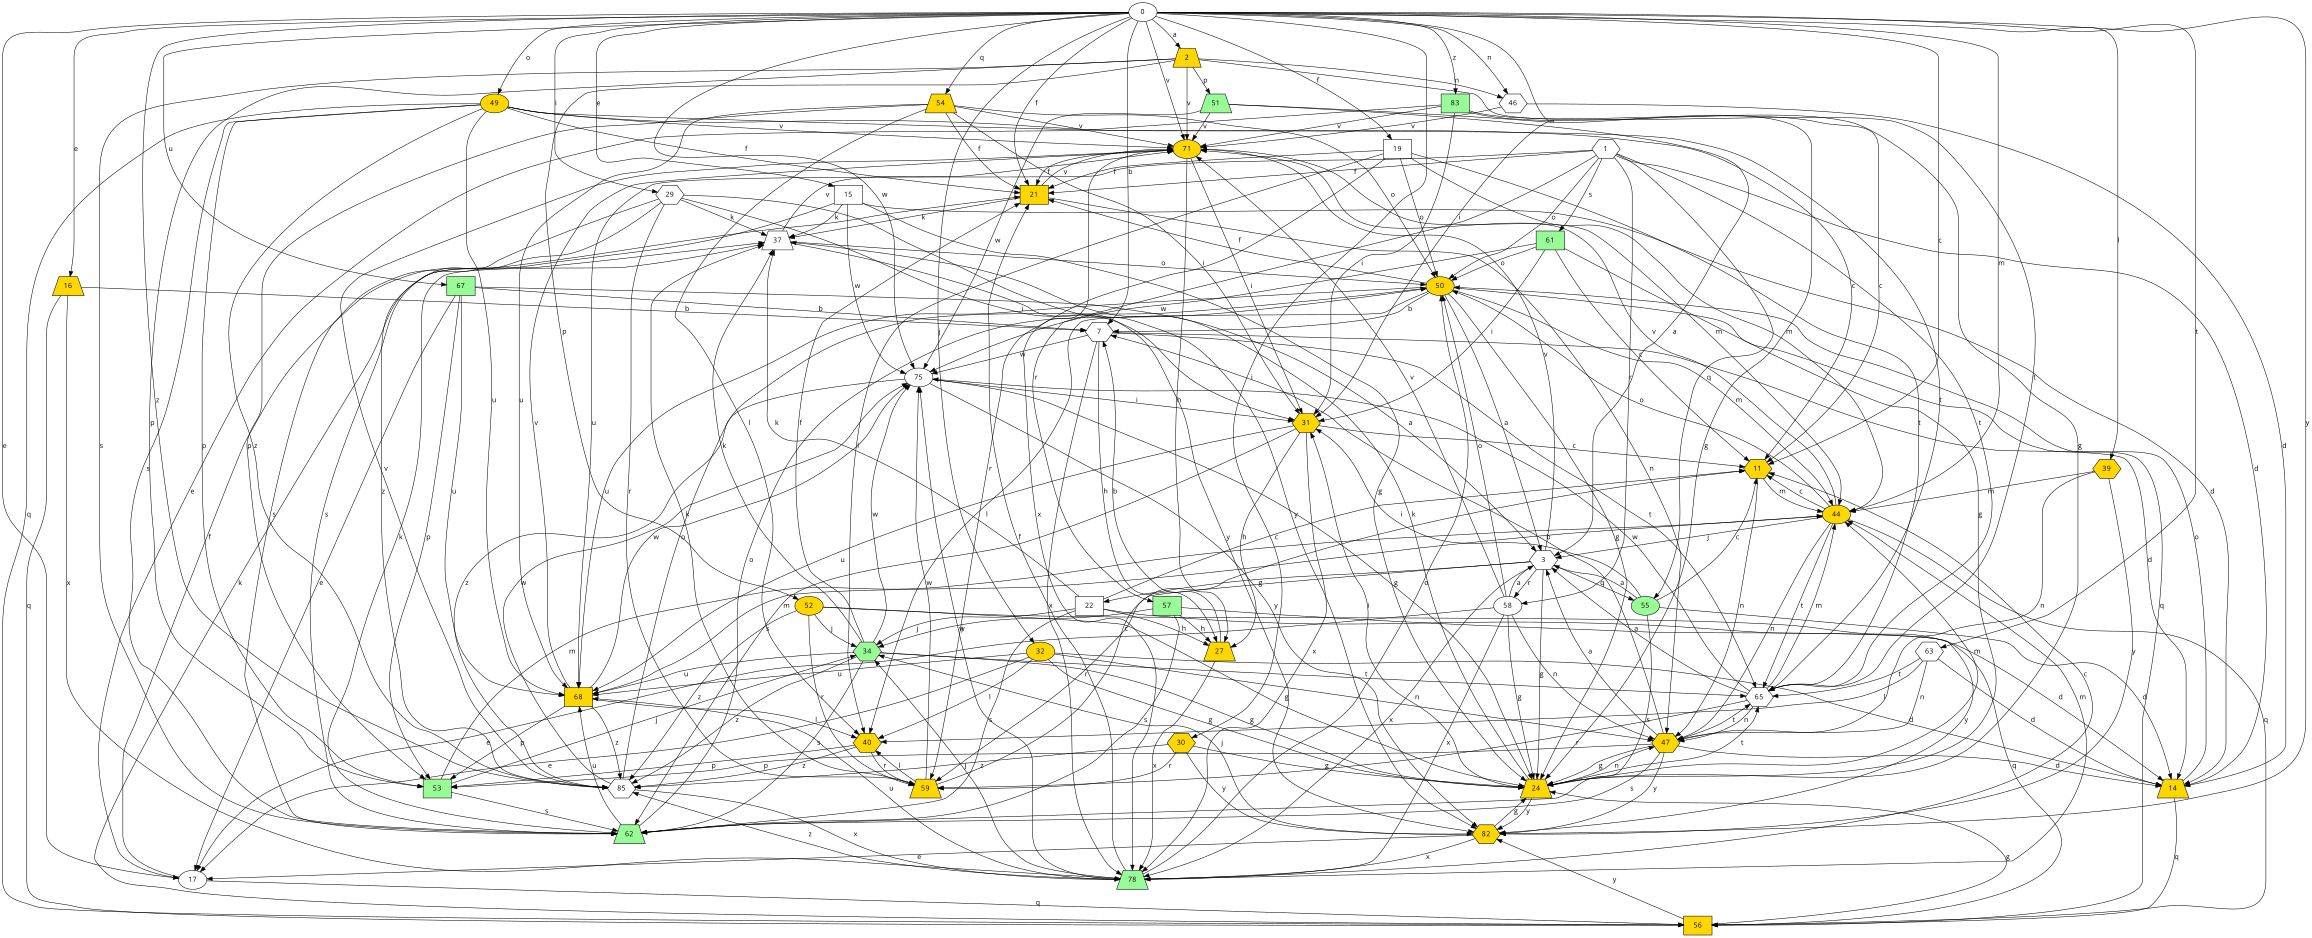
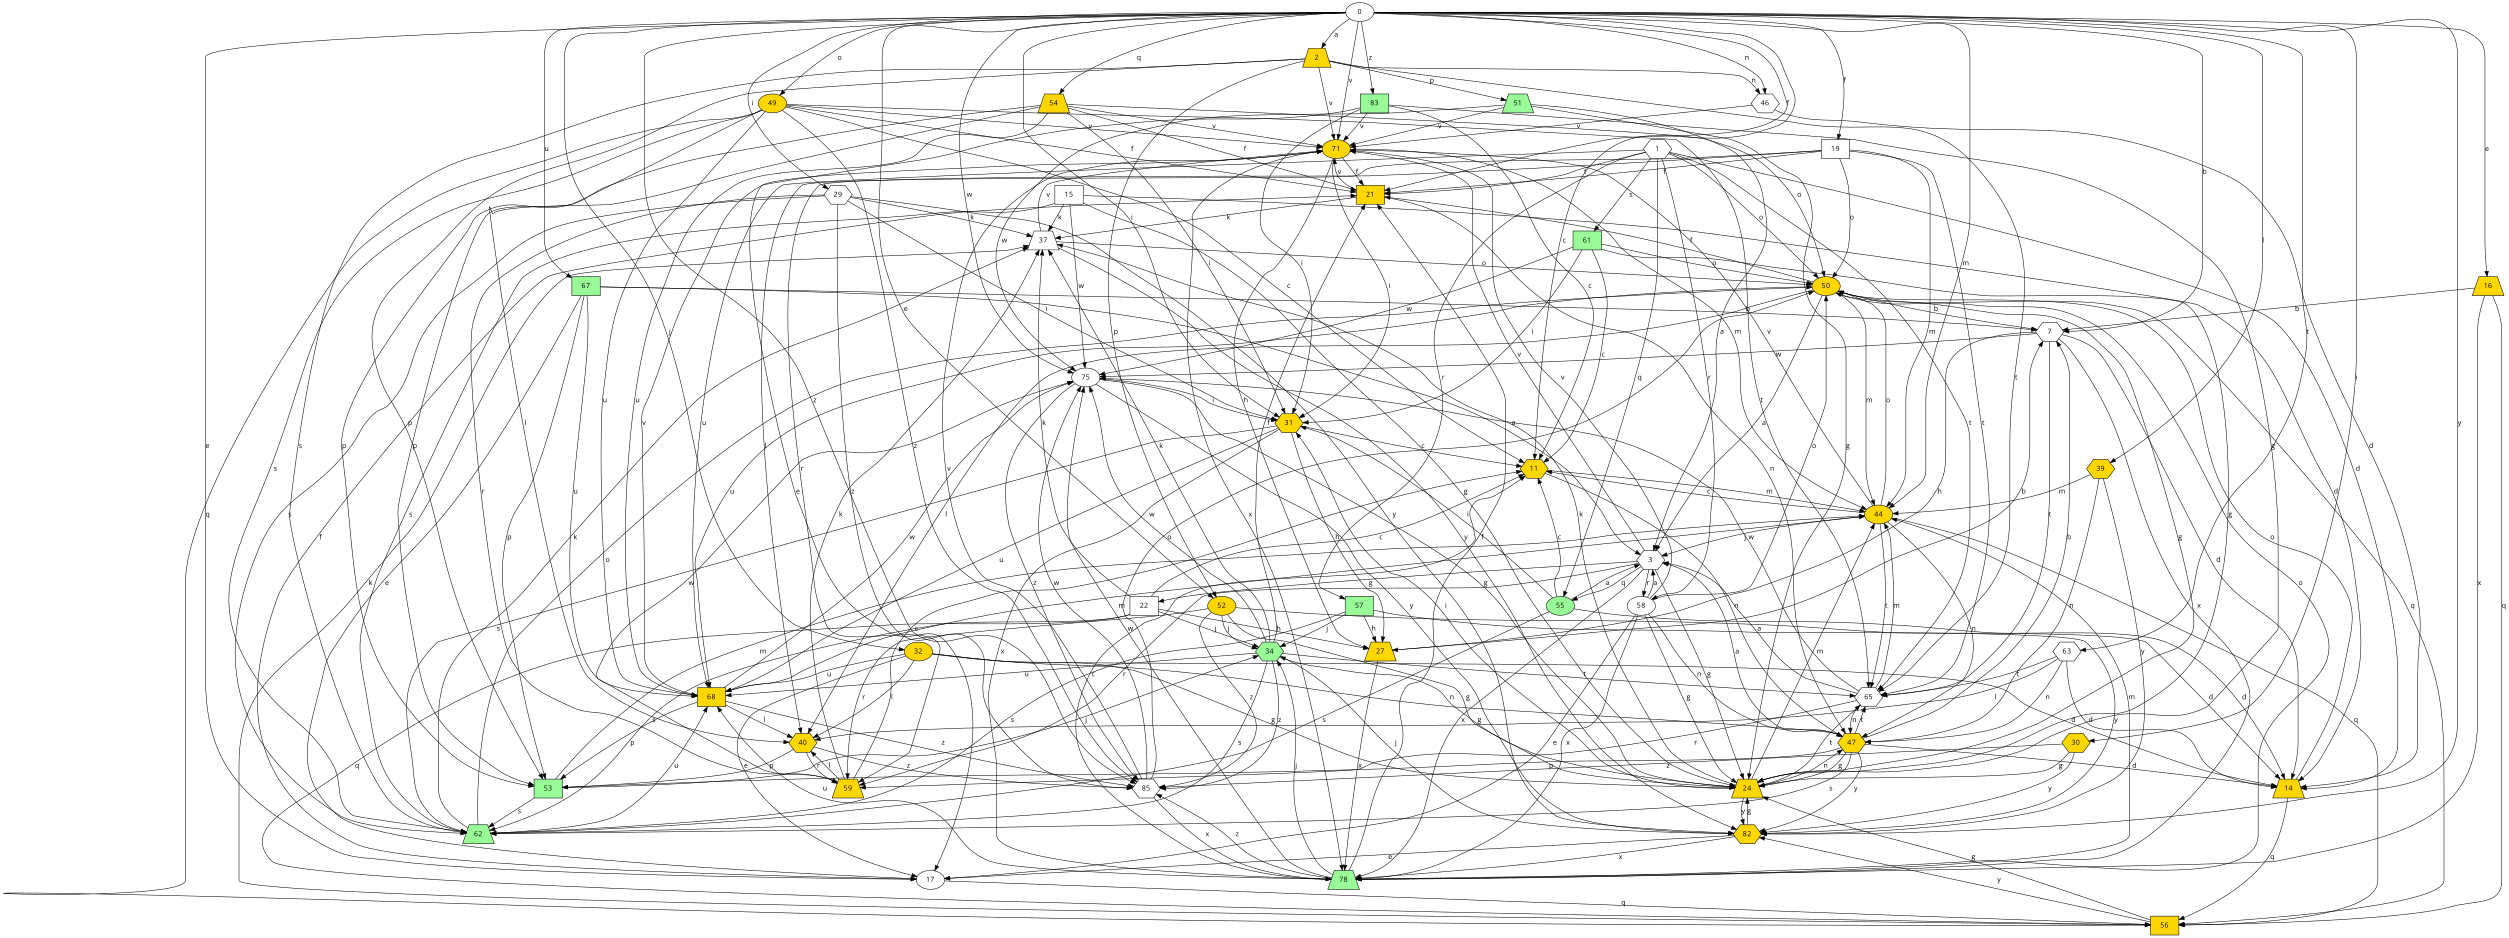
edge "0" -> "15": now "0" -> "52"
edge "30" -> "59": removed, label "r"
